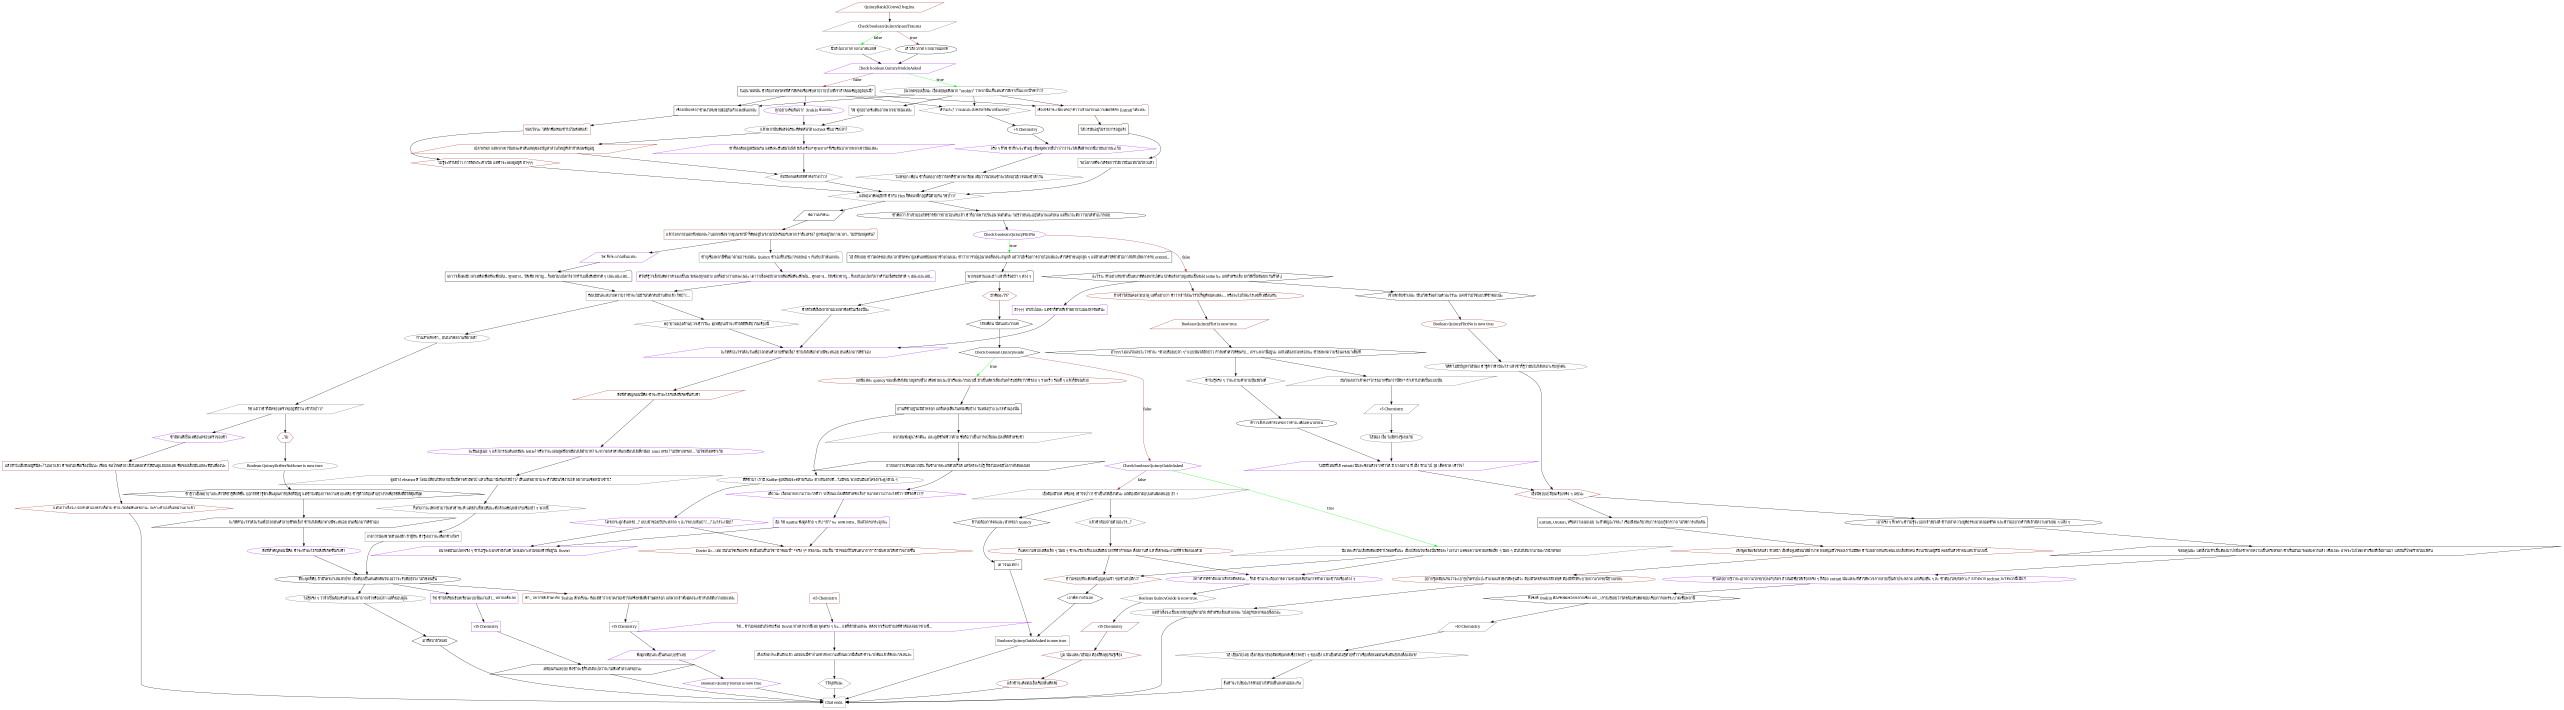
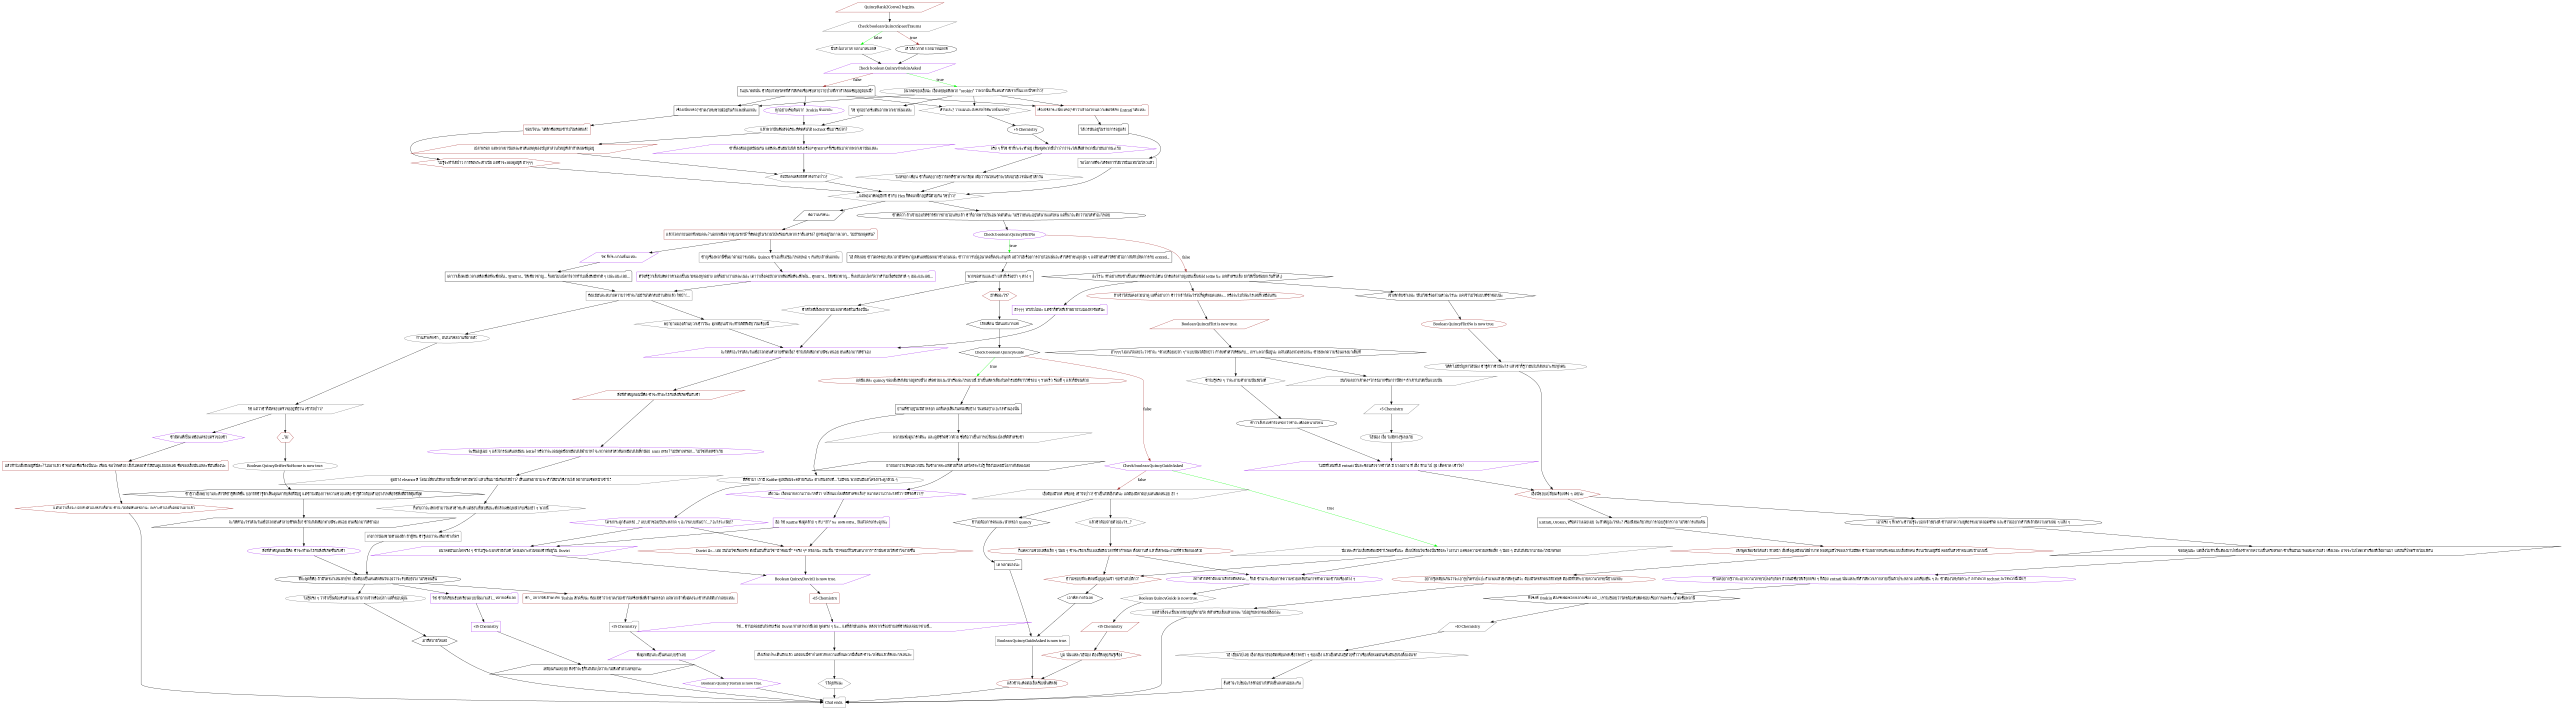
node "เค าจนแทบบ": label "เค าจนแทบบ" -> "เค พลาดเองนะ"
node "Boolean QuincyDuviri1 is now true.": added
edge "Boolean QuincyGuideAsked is now true." -> "Chat ends.": now "Boolean QuincyGuideAsked is now true." -> "แล้วข้าจะติดต่อเอ็งเรื่องนั้นทีหลัง"
